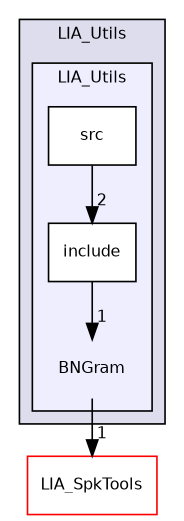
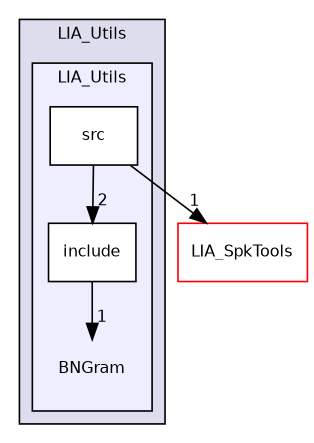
edge "BNGram" -> "LIA_SpkTools": now "src" -> "LIA_SpkTools"
